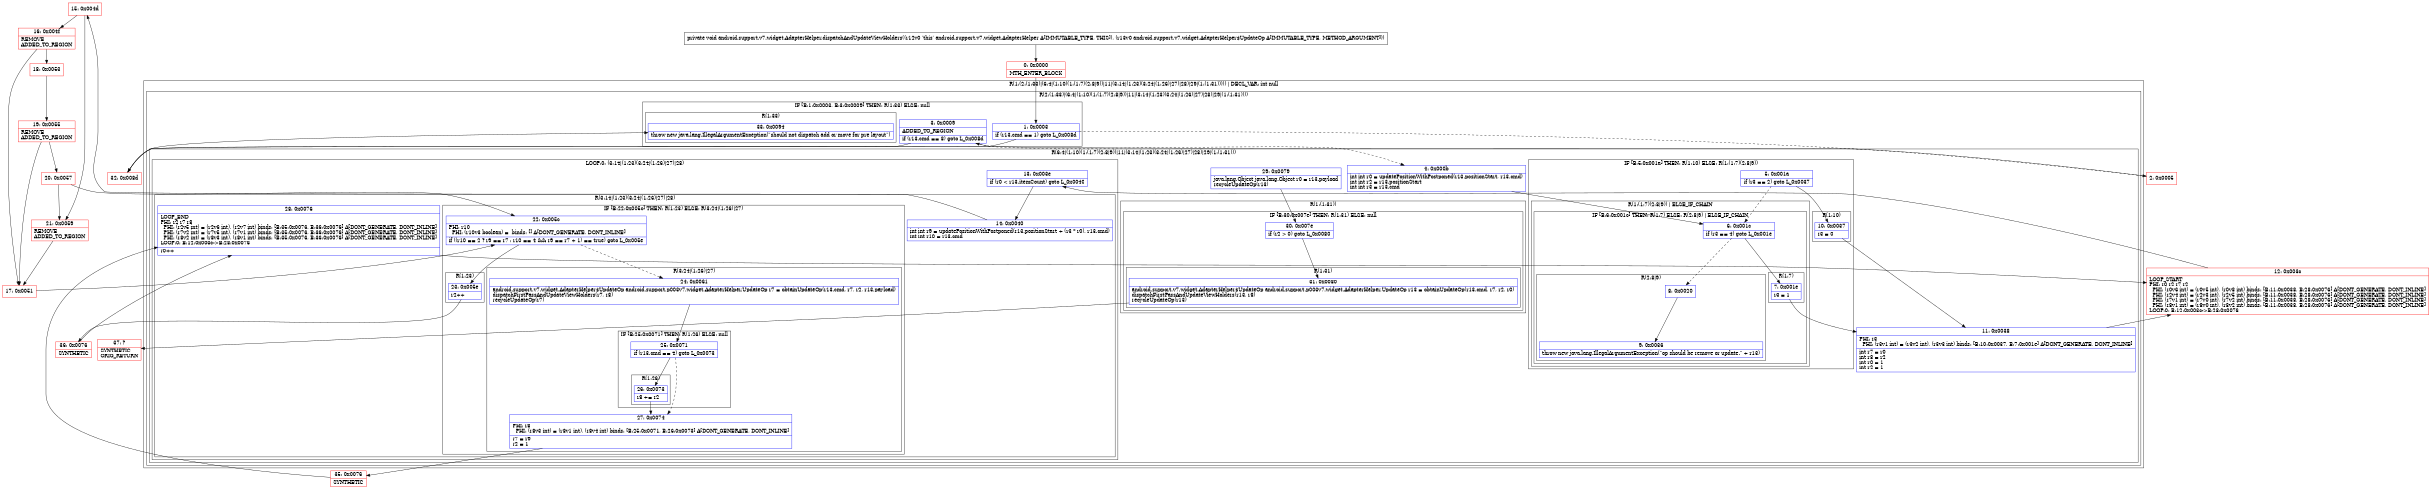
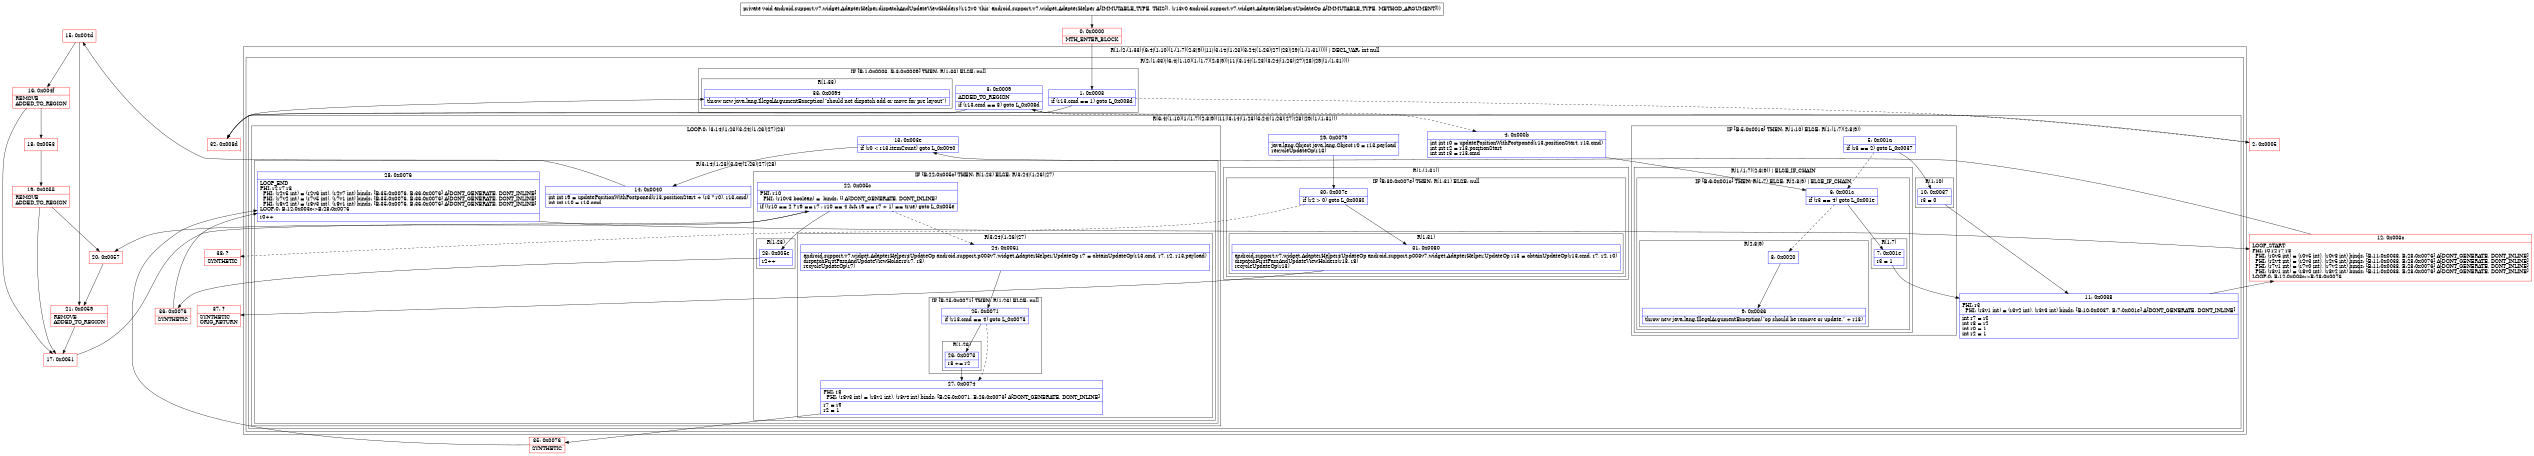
edge "20: 0x0057" -> "22: 0x005c": reversed
node "38: ?": added
node "12: 0x003c": text "PHI: r0 r2 r7 r2" -> "PHI: r0 r2 r7 r8"
